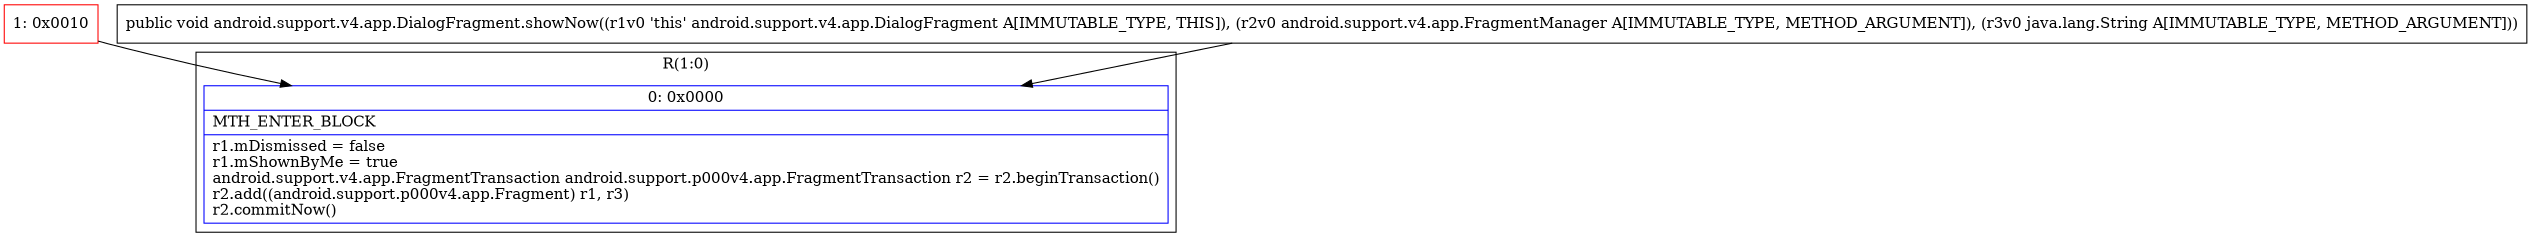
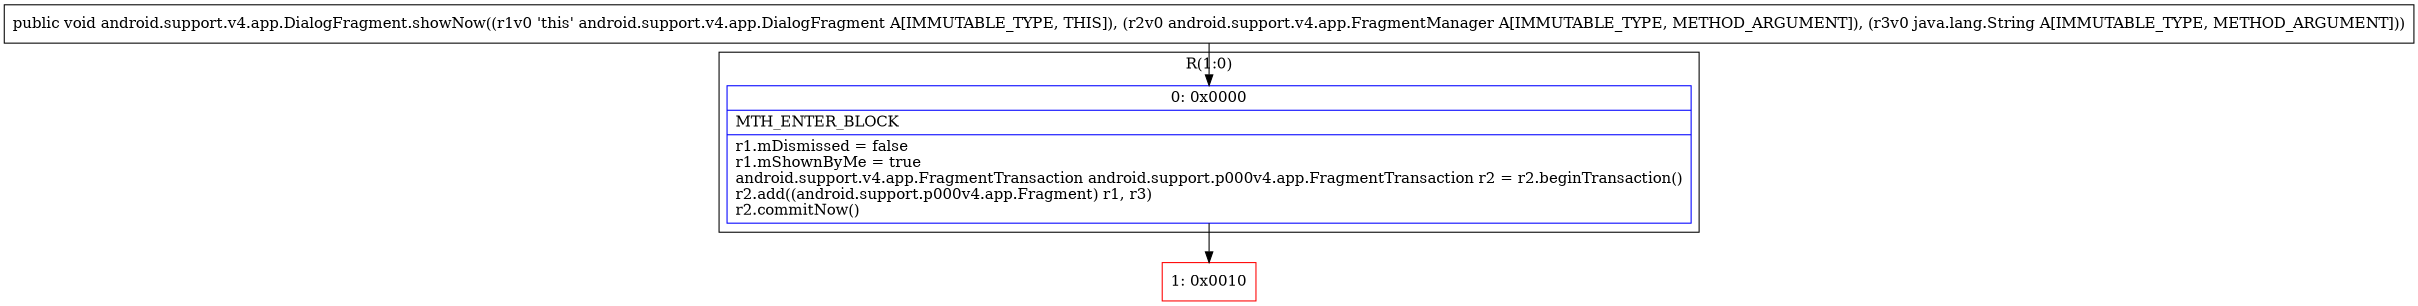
edge "1: 0x0010" -> "0: 0x0000": reversed
